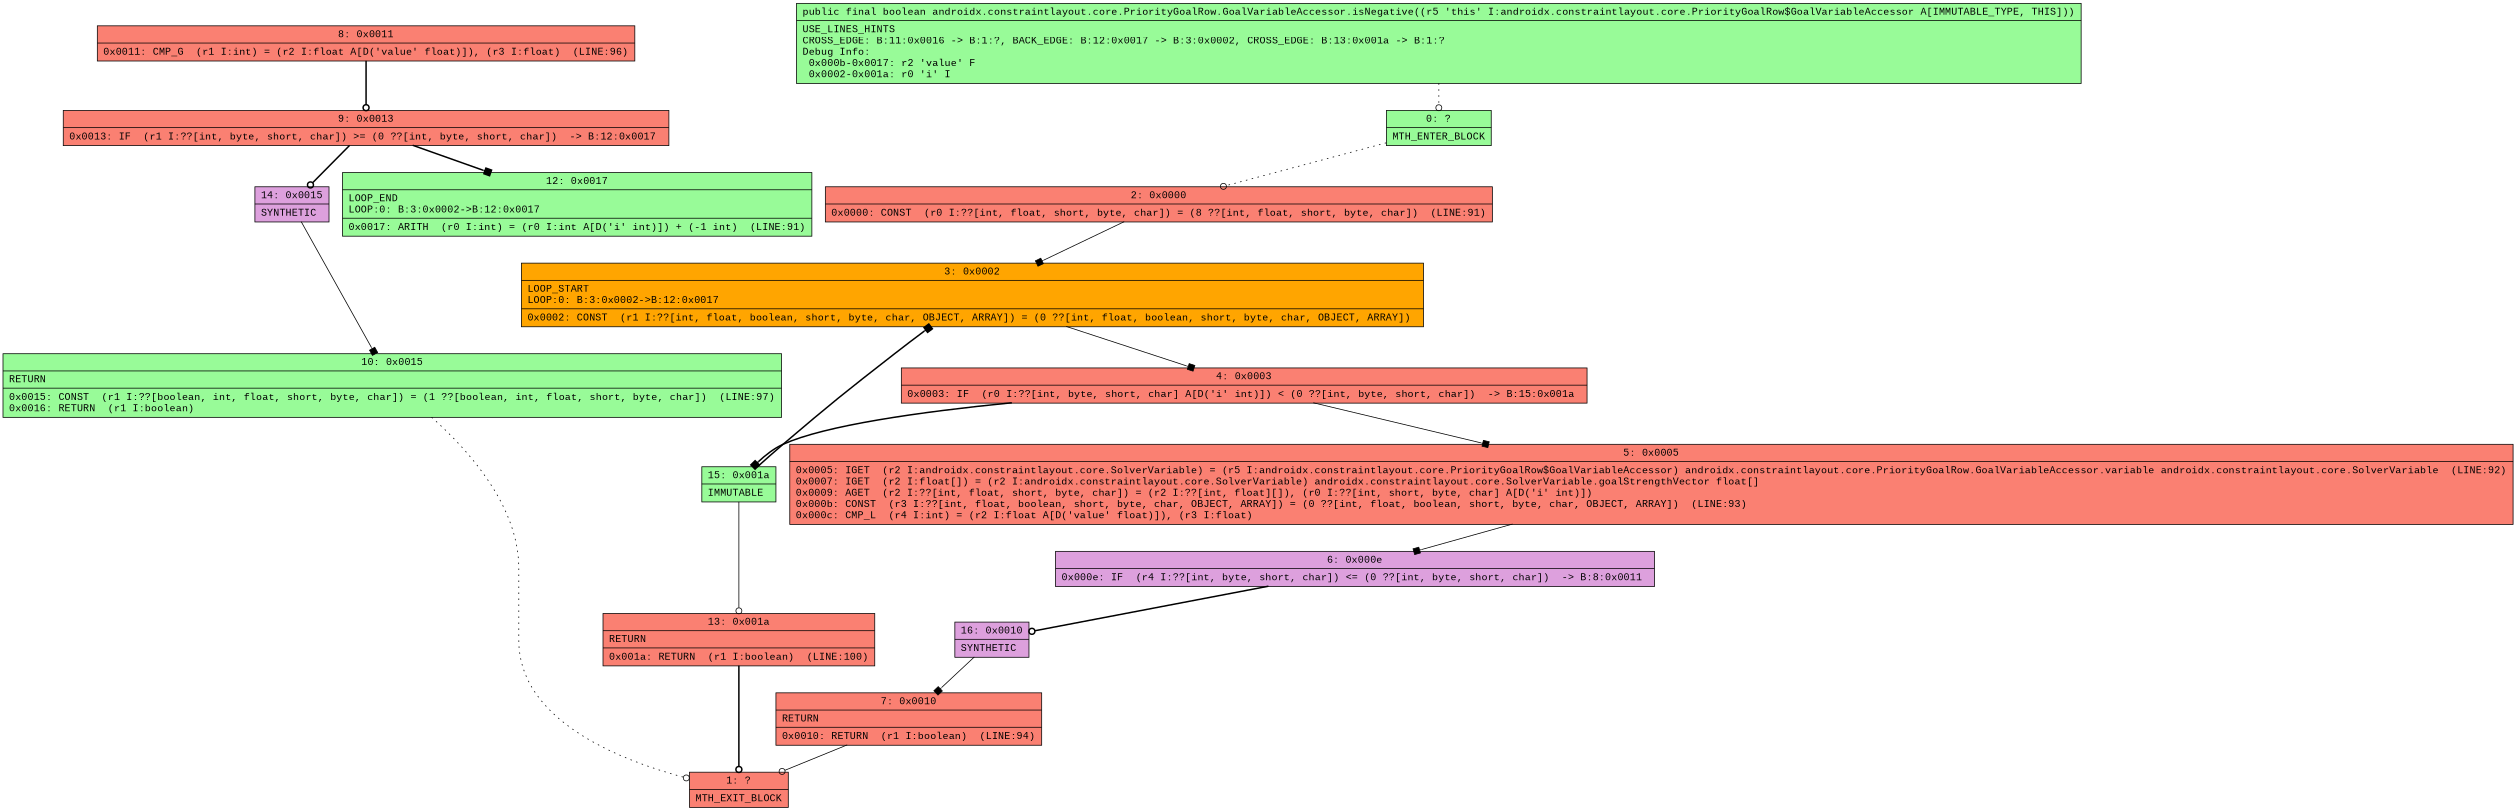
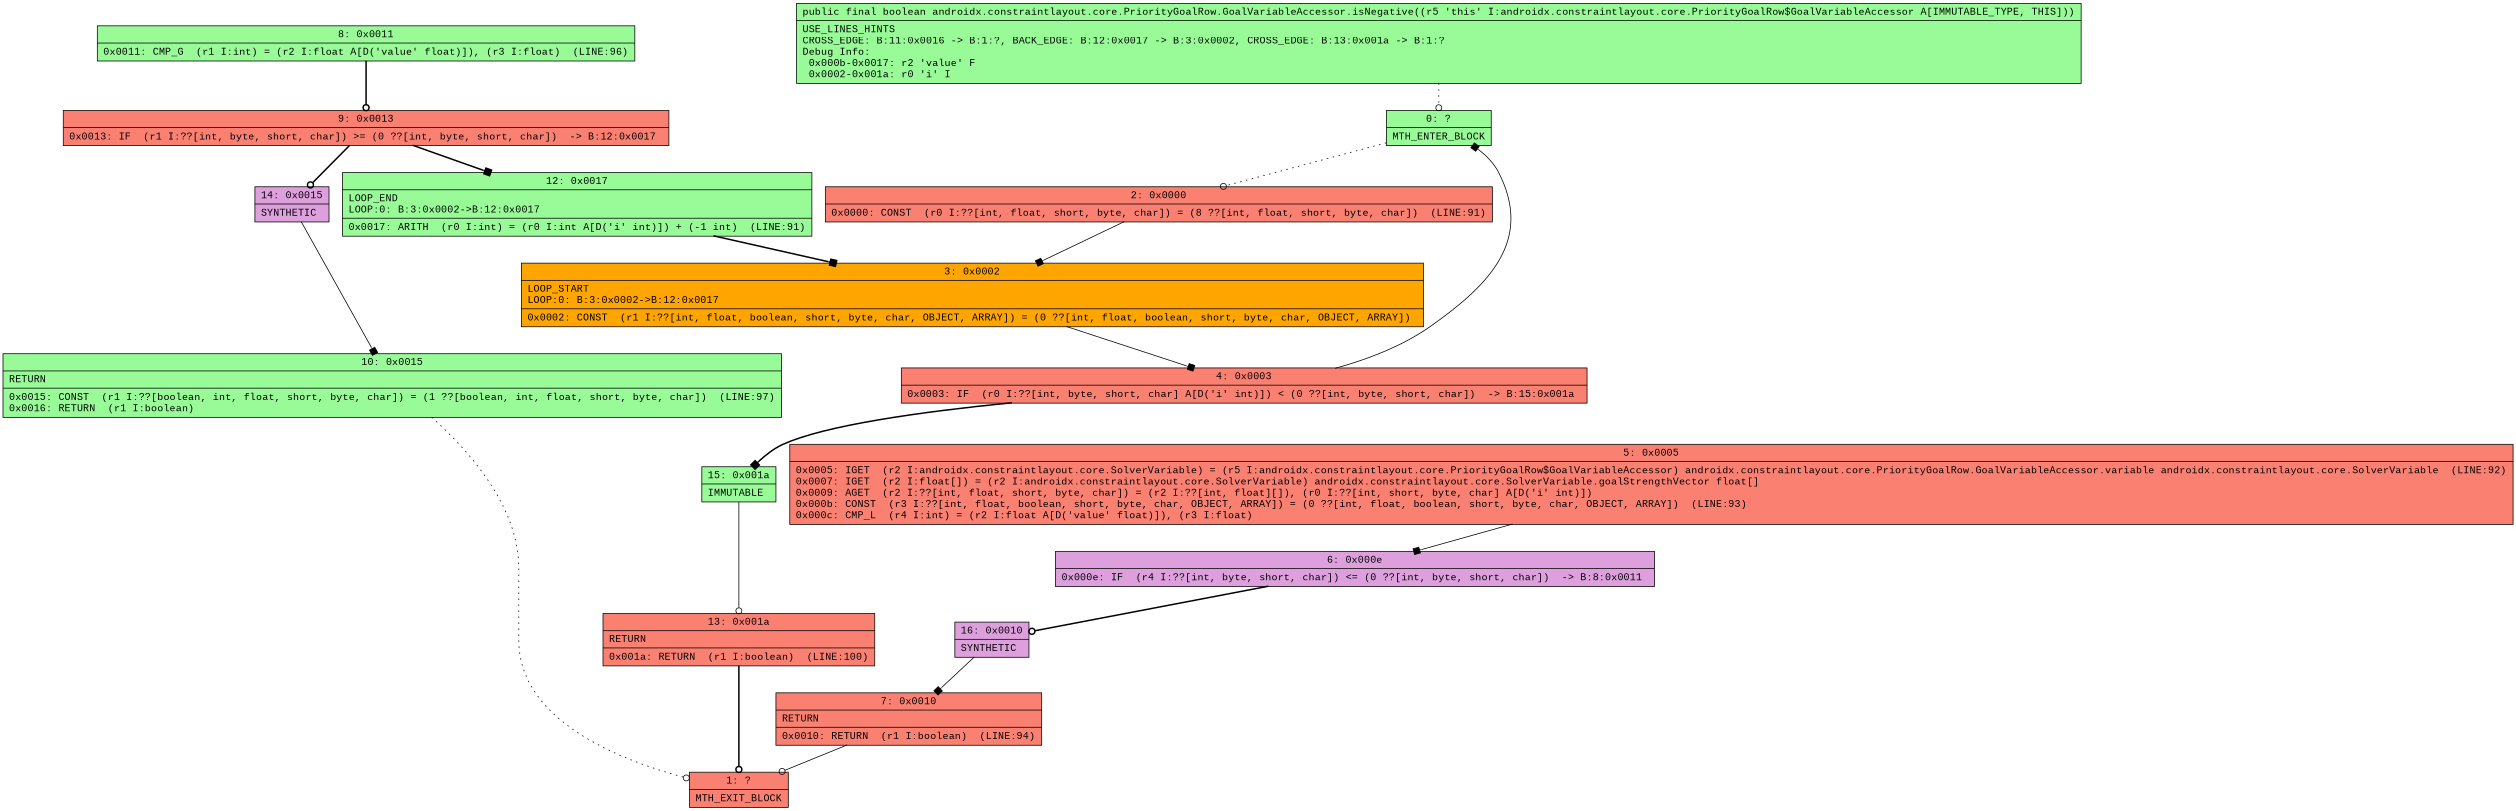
node "8: 0x0011": fillcolor salmon -> palegreen
edge "15: 0x001a" -> "3: 0x0002": now "12: 0x0017" -> "3: 0x0002"
edge "4: 0x0003" -> "5: 0x0005": now "4: 0x0003" -> "0: ?"
